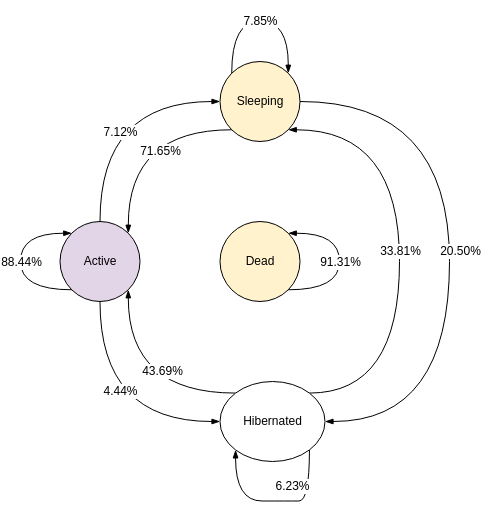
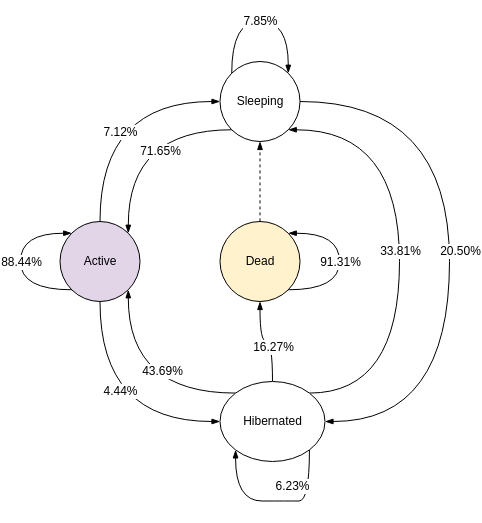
node "Sleeping": fillcolor #fff2cc -> #ffffff
edge "Dead" -> "Sleeping": added
edge "Hibernated" -> "Dead": added, label "16.27%"
